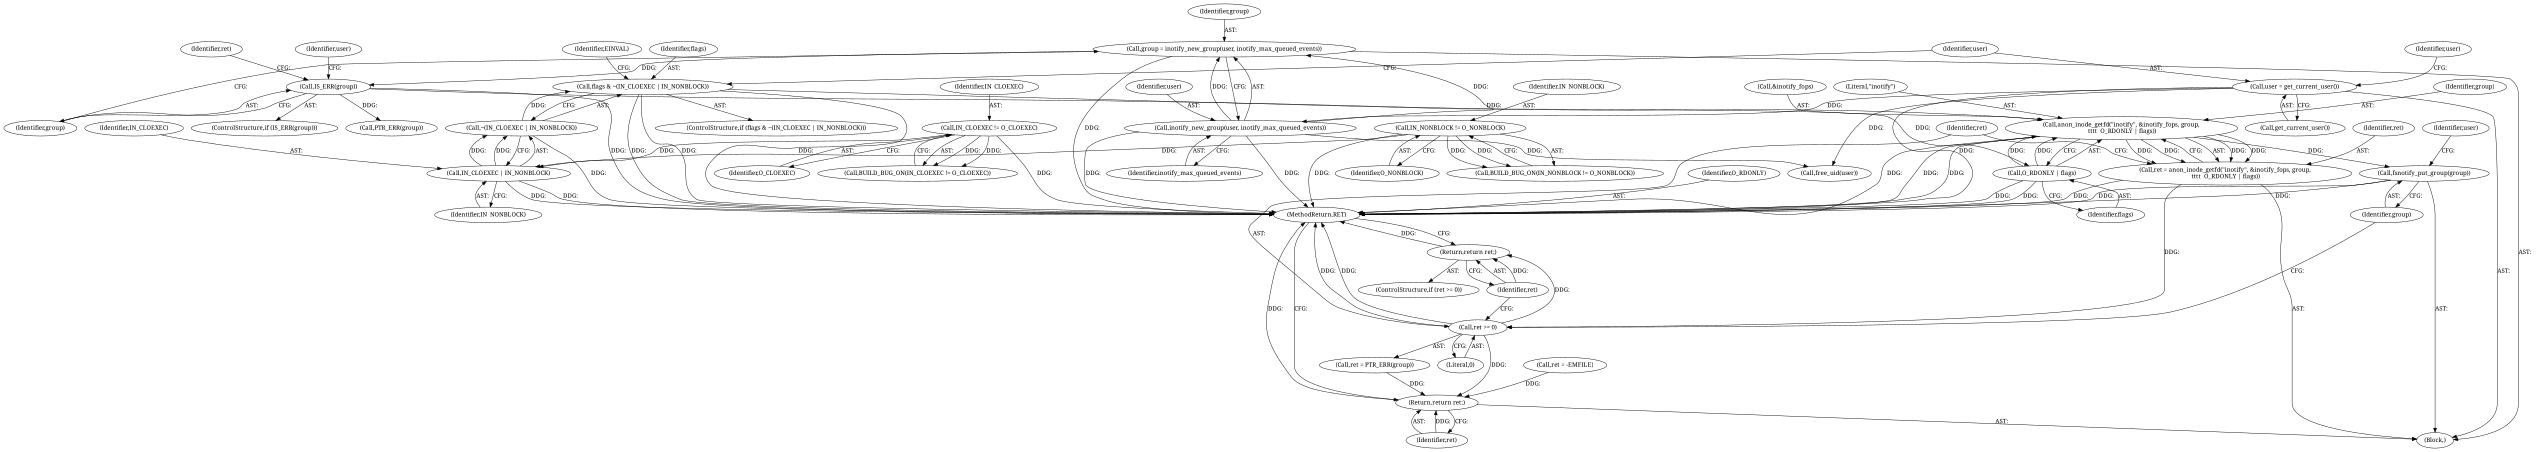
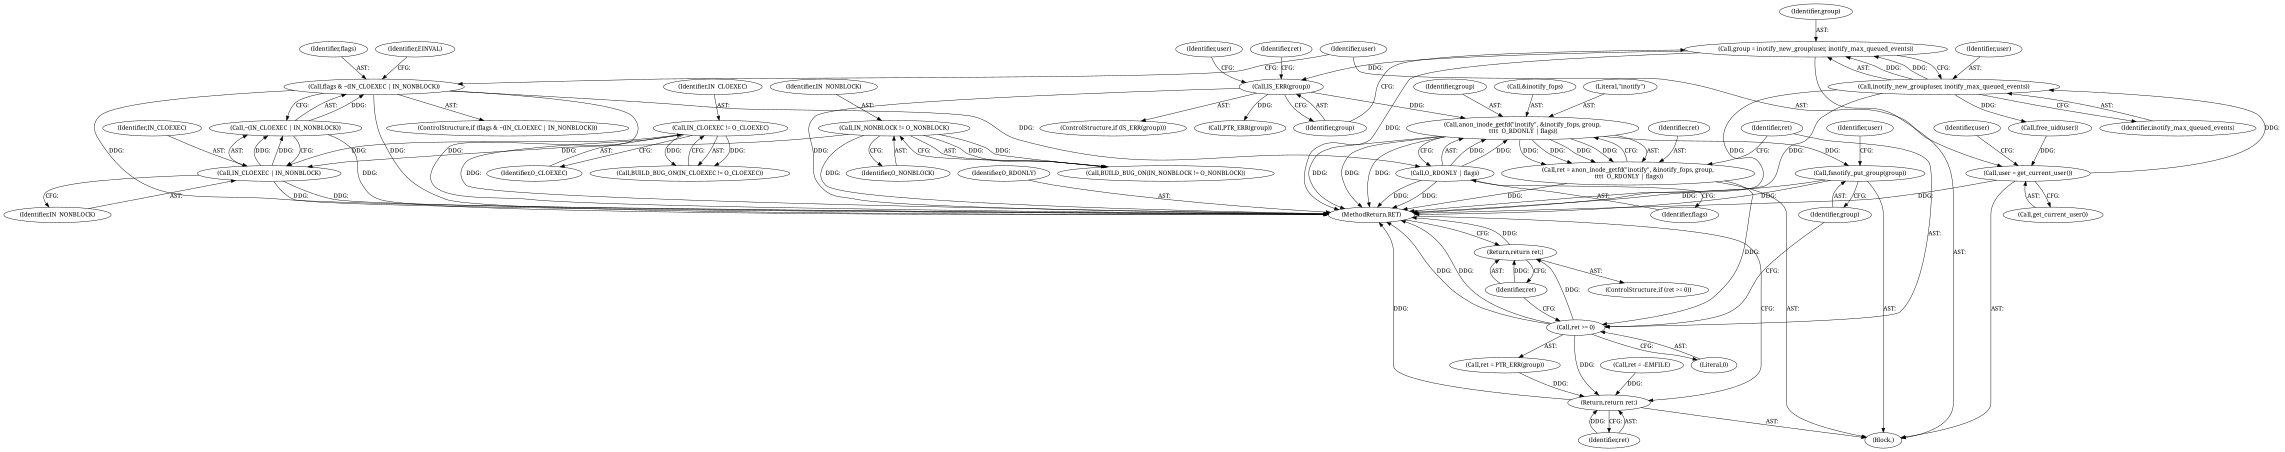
edge "(Call,user = get_current_user())" -> "(Call,free_uid(user))": reversed
